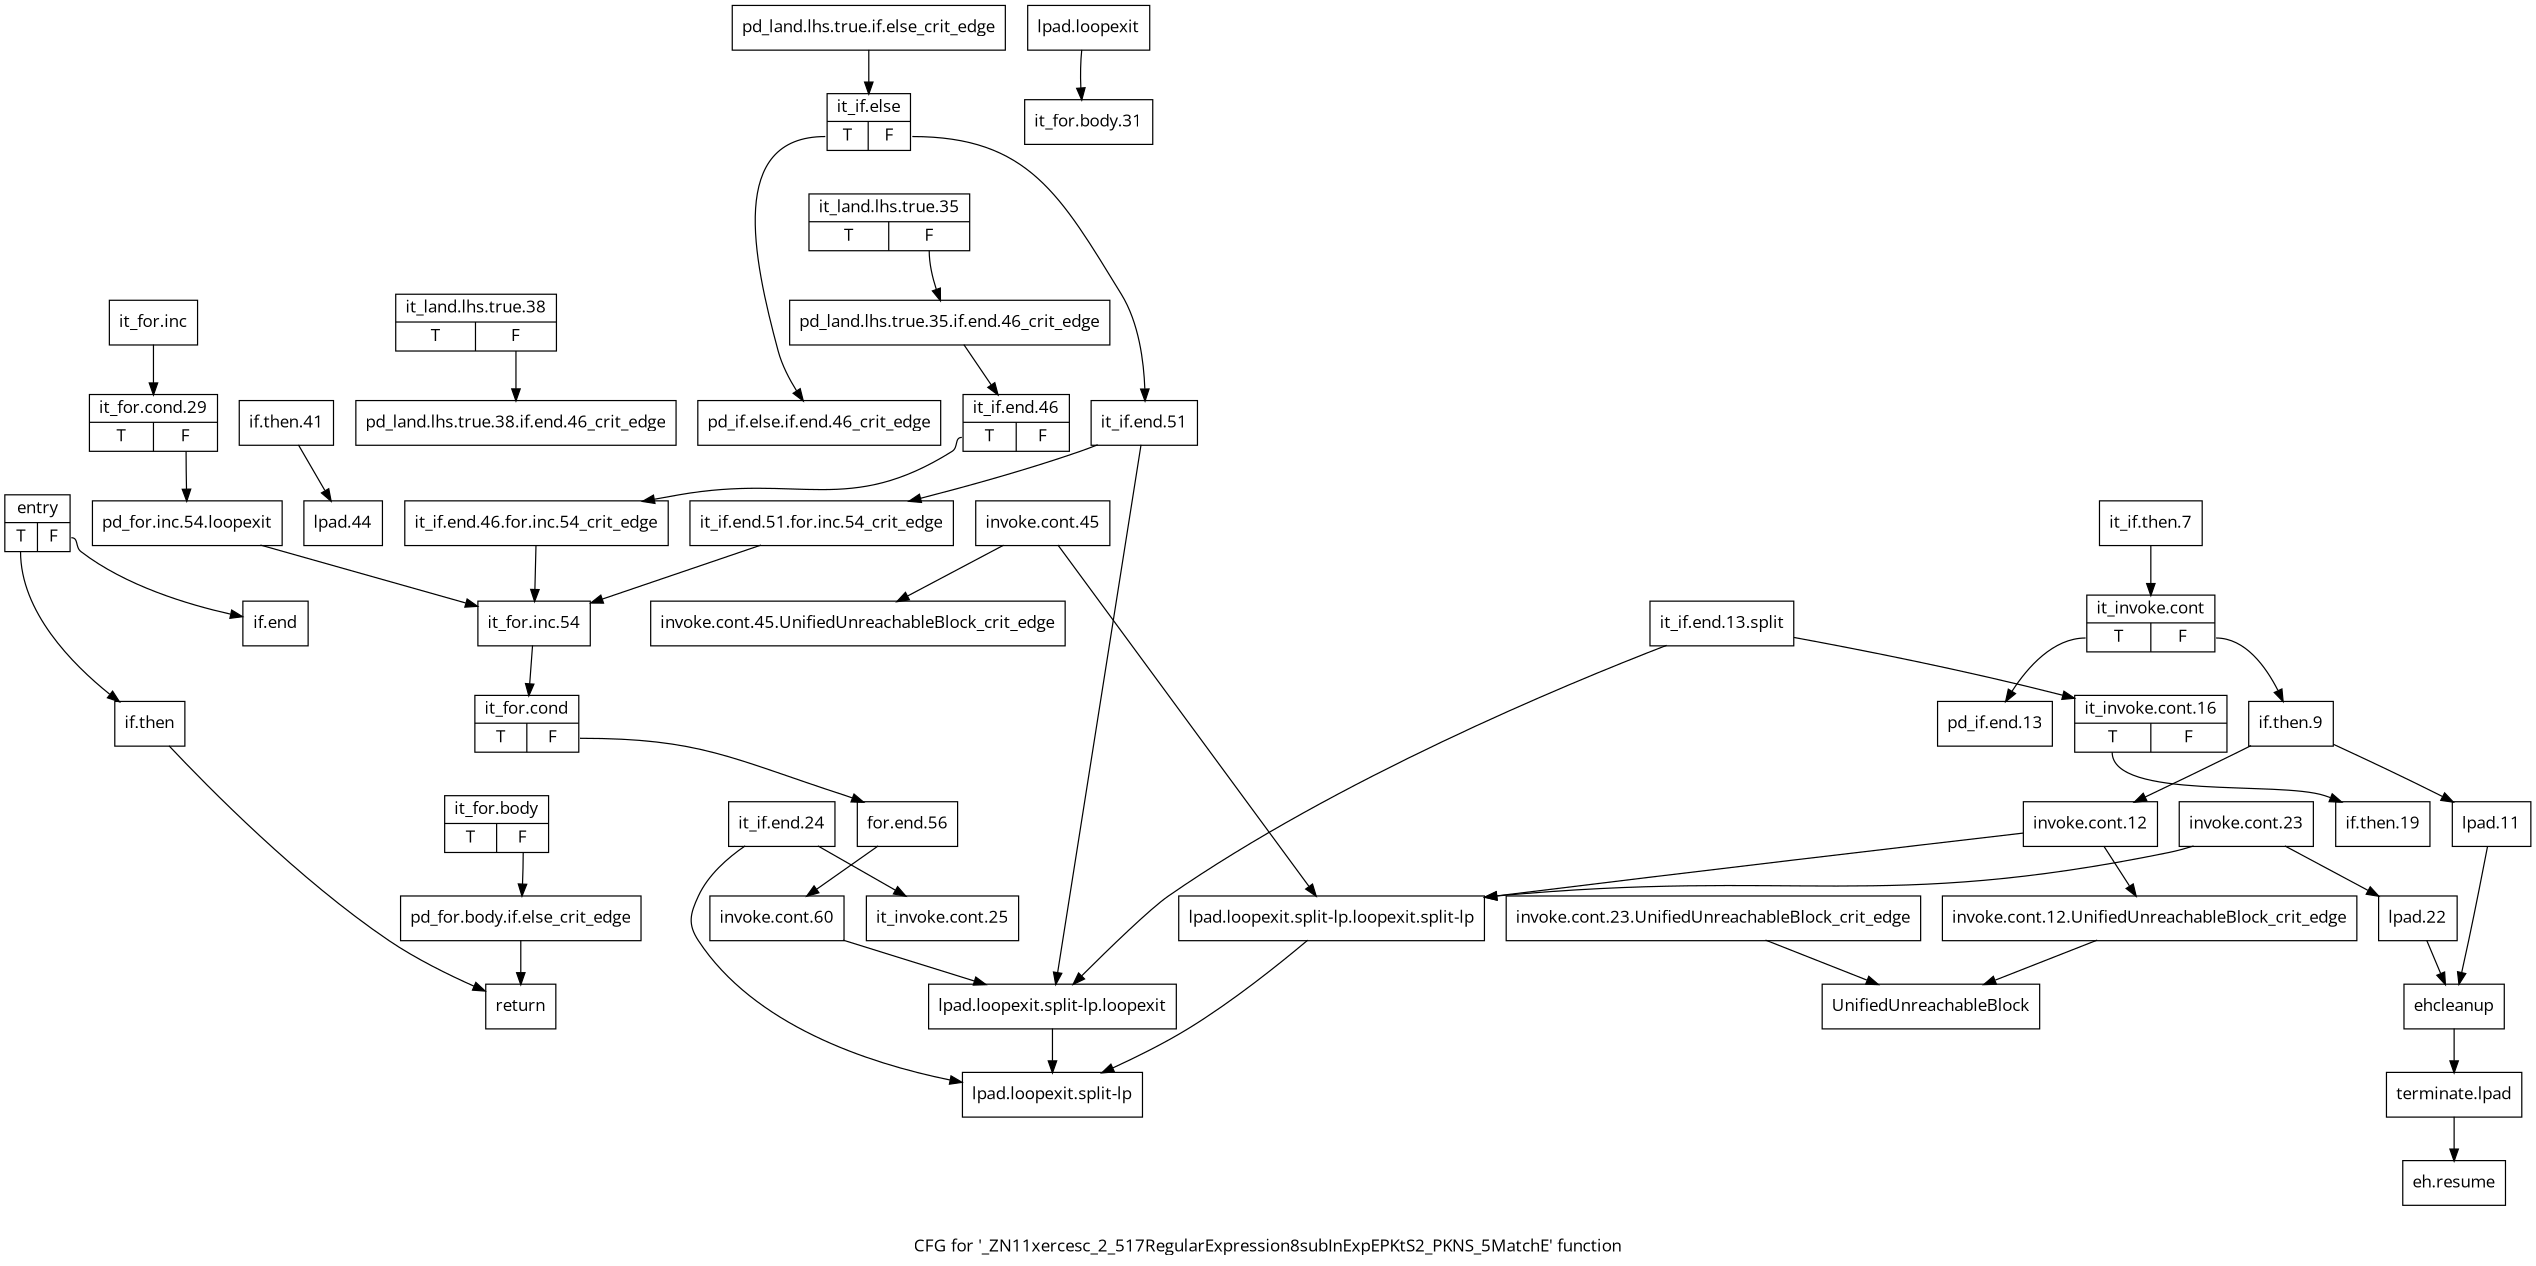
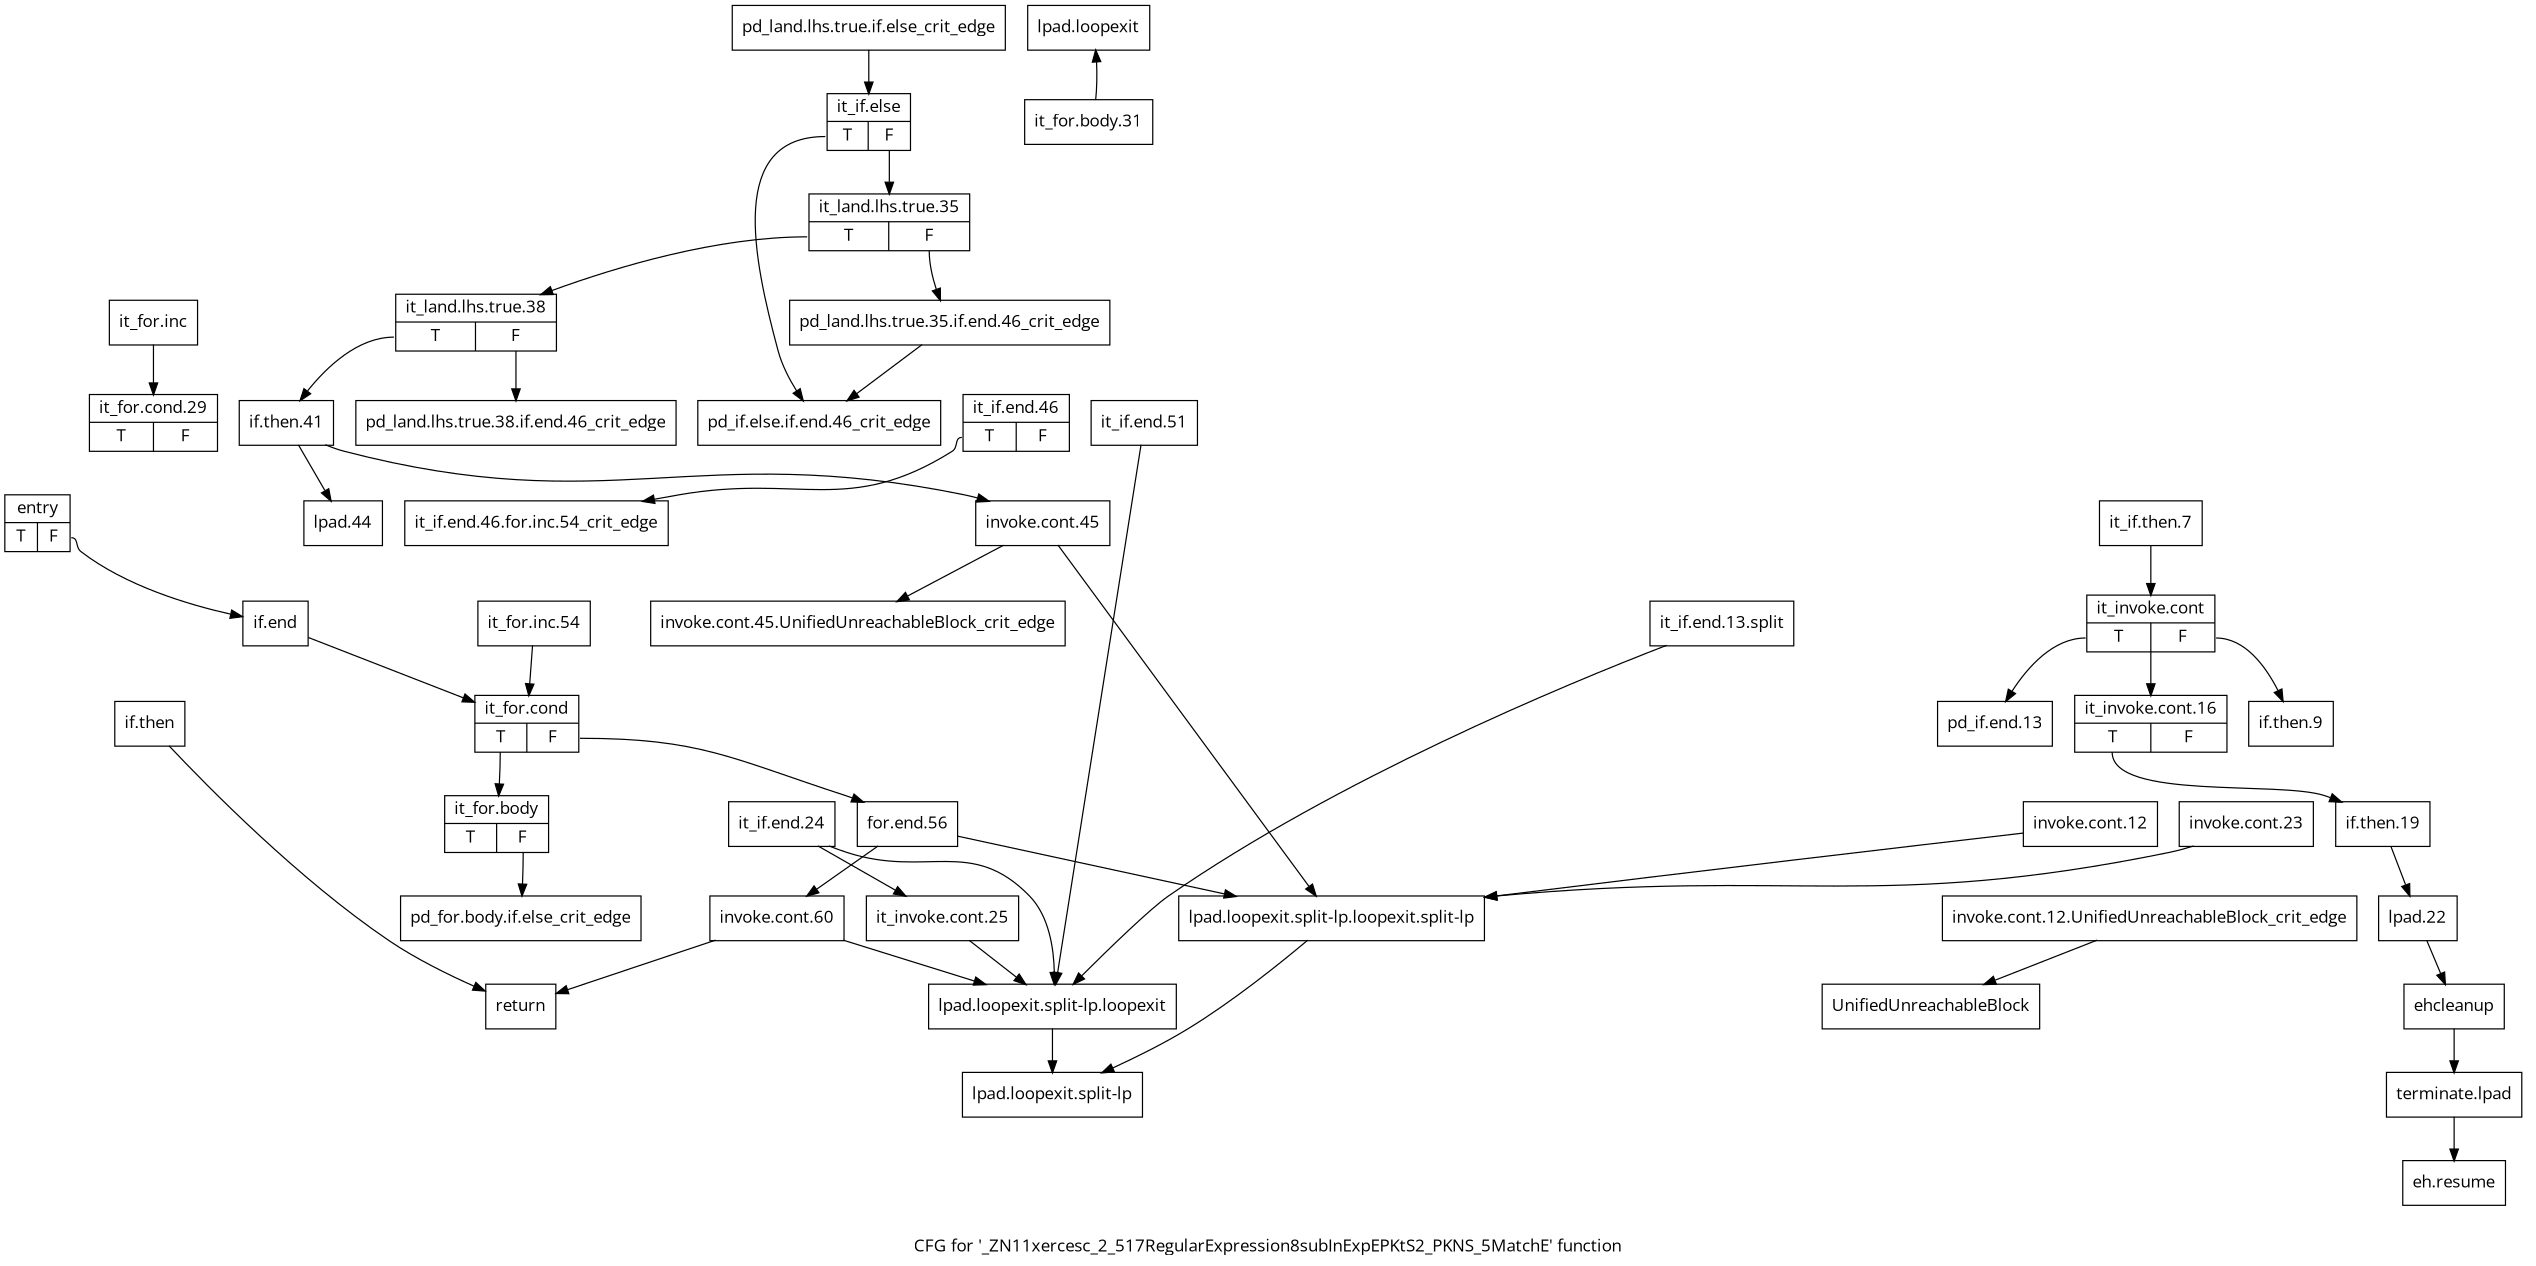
edge "lpad.loopexit" -> "it_for.body.31": reversed
edge "it_if.else" -> "it_if.end.51": now "it_if.else" -> "it_land.lhs.true.35"
edge "it_land.lhs.true.35" -> "it_land.lhs.true.38": added
edge "it_land.lhs.true.38" -> "if.then.41": added
edge "pd_land.lhs.true.35.if.end.46_crit_edge" -> "it_if.end.46": now "pd_land.lhs.true.35.if.end.46_crit_edge" -> "pd_if.else.if.end.46_crit_edge"
edge "if.then.41" -> "invoke.cont.45": added
node "pd_for.inc.54.loopexit": removed
node "it_if.end.51.for.inc.54_crit_edge": removed
edge "it_if.end.46.for.inc.54_crit_edge" -> "it_for.inc.54": removed
edge "entry" -> "if.then": removed
edge "it_if.end.13.split" -> "it_invoke.cont.16": now "it_invoke.cont" -> "it_invoke.cont.16"
edge "if.end" -> "it_for.cond": added
edge "it_for.cond" -> "it_for.body": added
edge "if.then.9" -> "invoke.cont.12": removed
node "lpad.11": removed
edge "for.end.56" -> "lpad.loopexit.split-lp.loopexit.split-lp": added
edge "invoke.cont.23" -> "lpad.22": now "if.then.19" -> "lpad.22"
edge "invoke.cont.12" -> "invoke.cont.12.UnifiedUnreachableBlock_crit_edge": removed
node "invoke.cont.23.UnifiedUnreachableBlock_crit_edge": removed
edge "pd_for.body.if.else_crit_edge" -> "return": now "invoke.cont.60" -> "return"
edge "it_invoke.cont.25" -> "lpad.loopexit.split-lp.loopexit": added
edge "it_if.end.24" -> "lpad.loopexit.split-lp": now "it_if.end.24" -> "lpad.loopexit.split-lp.loopexit"
